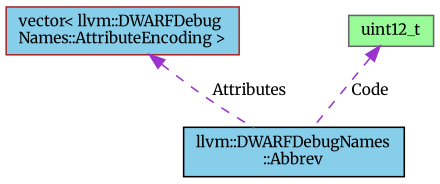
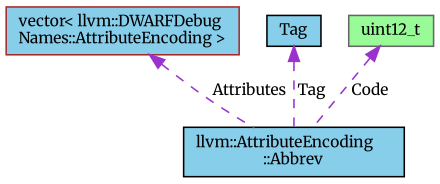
node "Tag": added
node "llvm::DWARFDebugNames ::Abbrev": label "llvm::DWARFDebugNames ::Abbrev" -> "llvm::AttributeEncoding ::Abbrev"
